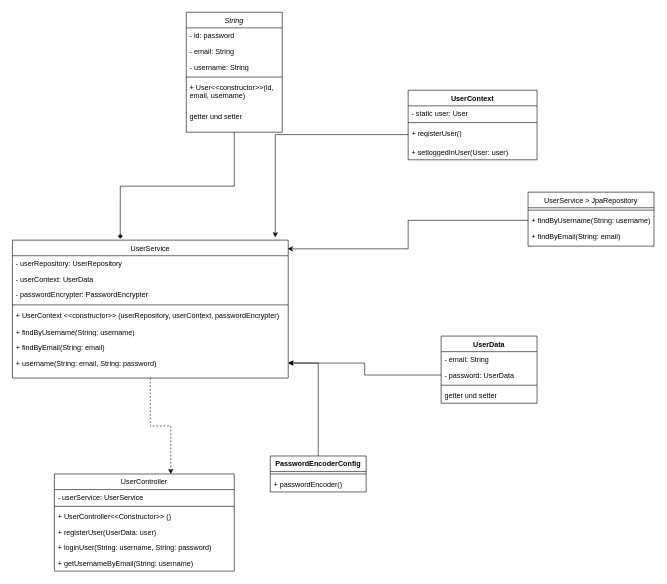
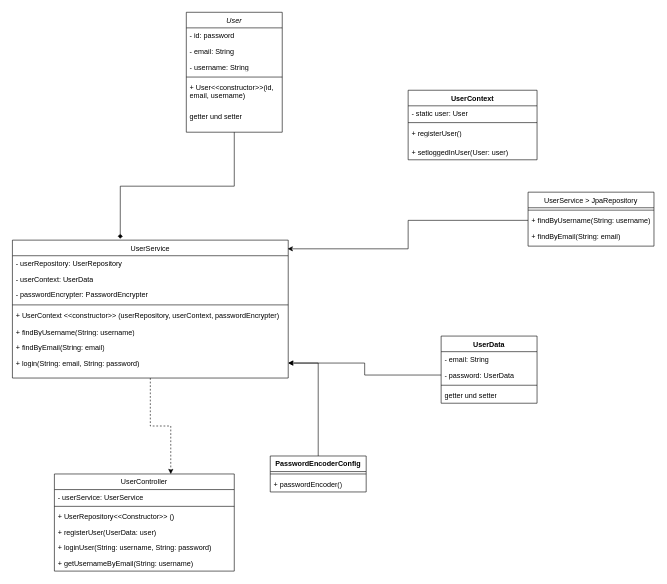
node "String": label "String" -> "User"
edge "+ registerUser()" -> "UserService": removed
node "+ username(String: email, String: password)": label "+ username(String: email, String: password)" -> "+ login(String: email, String: password)"
node "+ UserController<<Constructor>> ()": label "+ UserController<<Constructor>> ()" -> "+ UserRepository<<Constructor>> ()"
